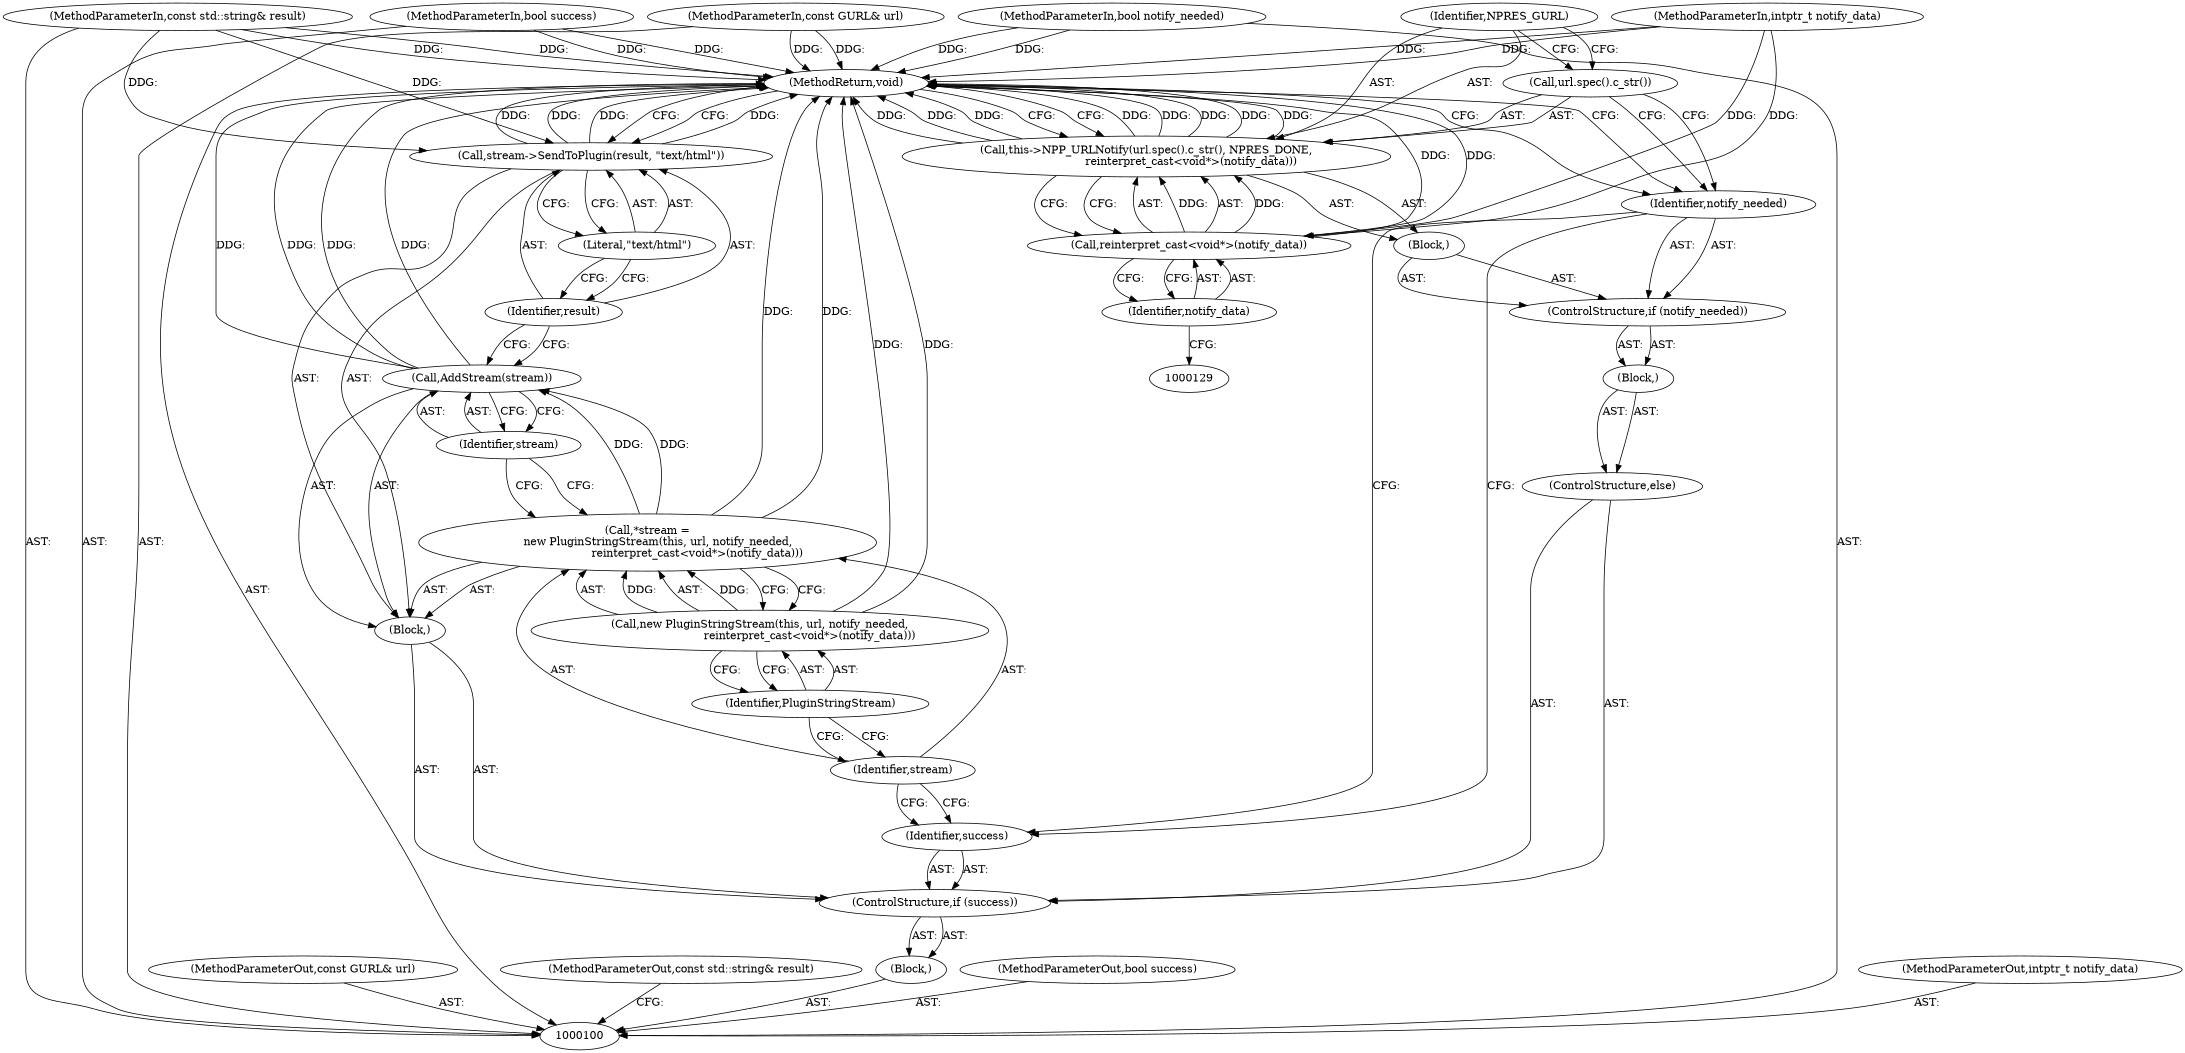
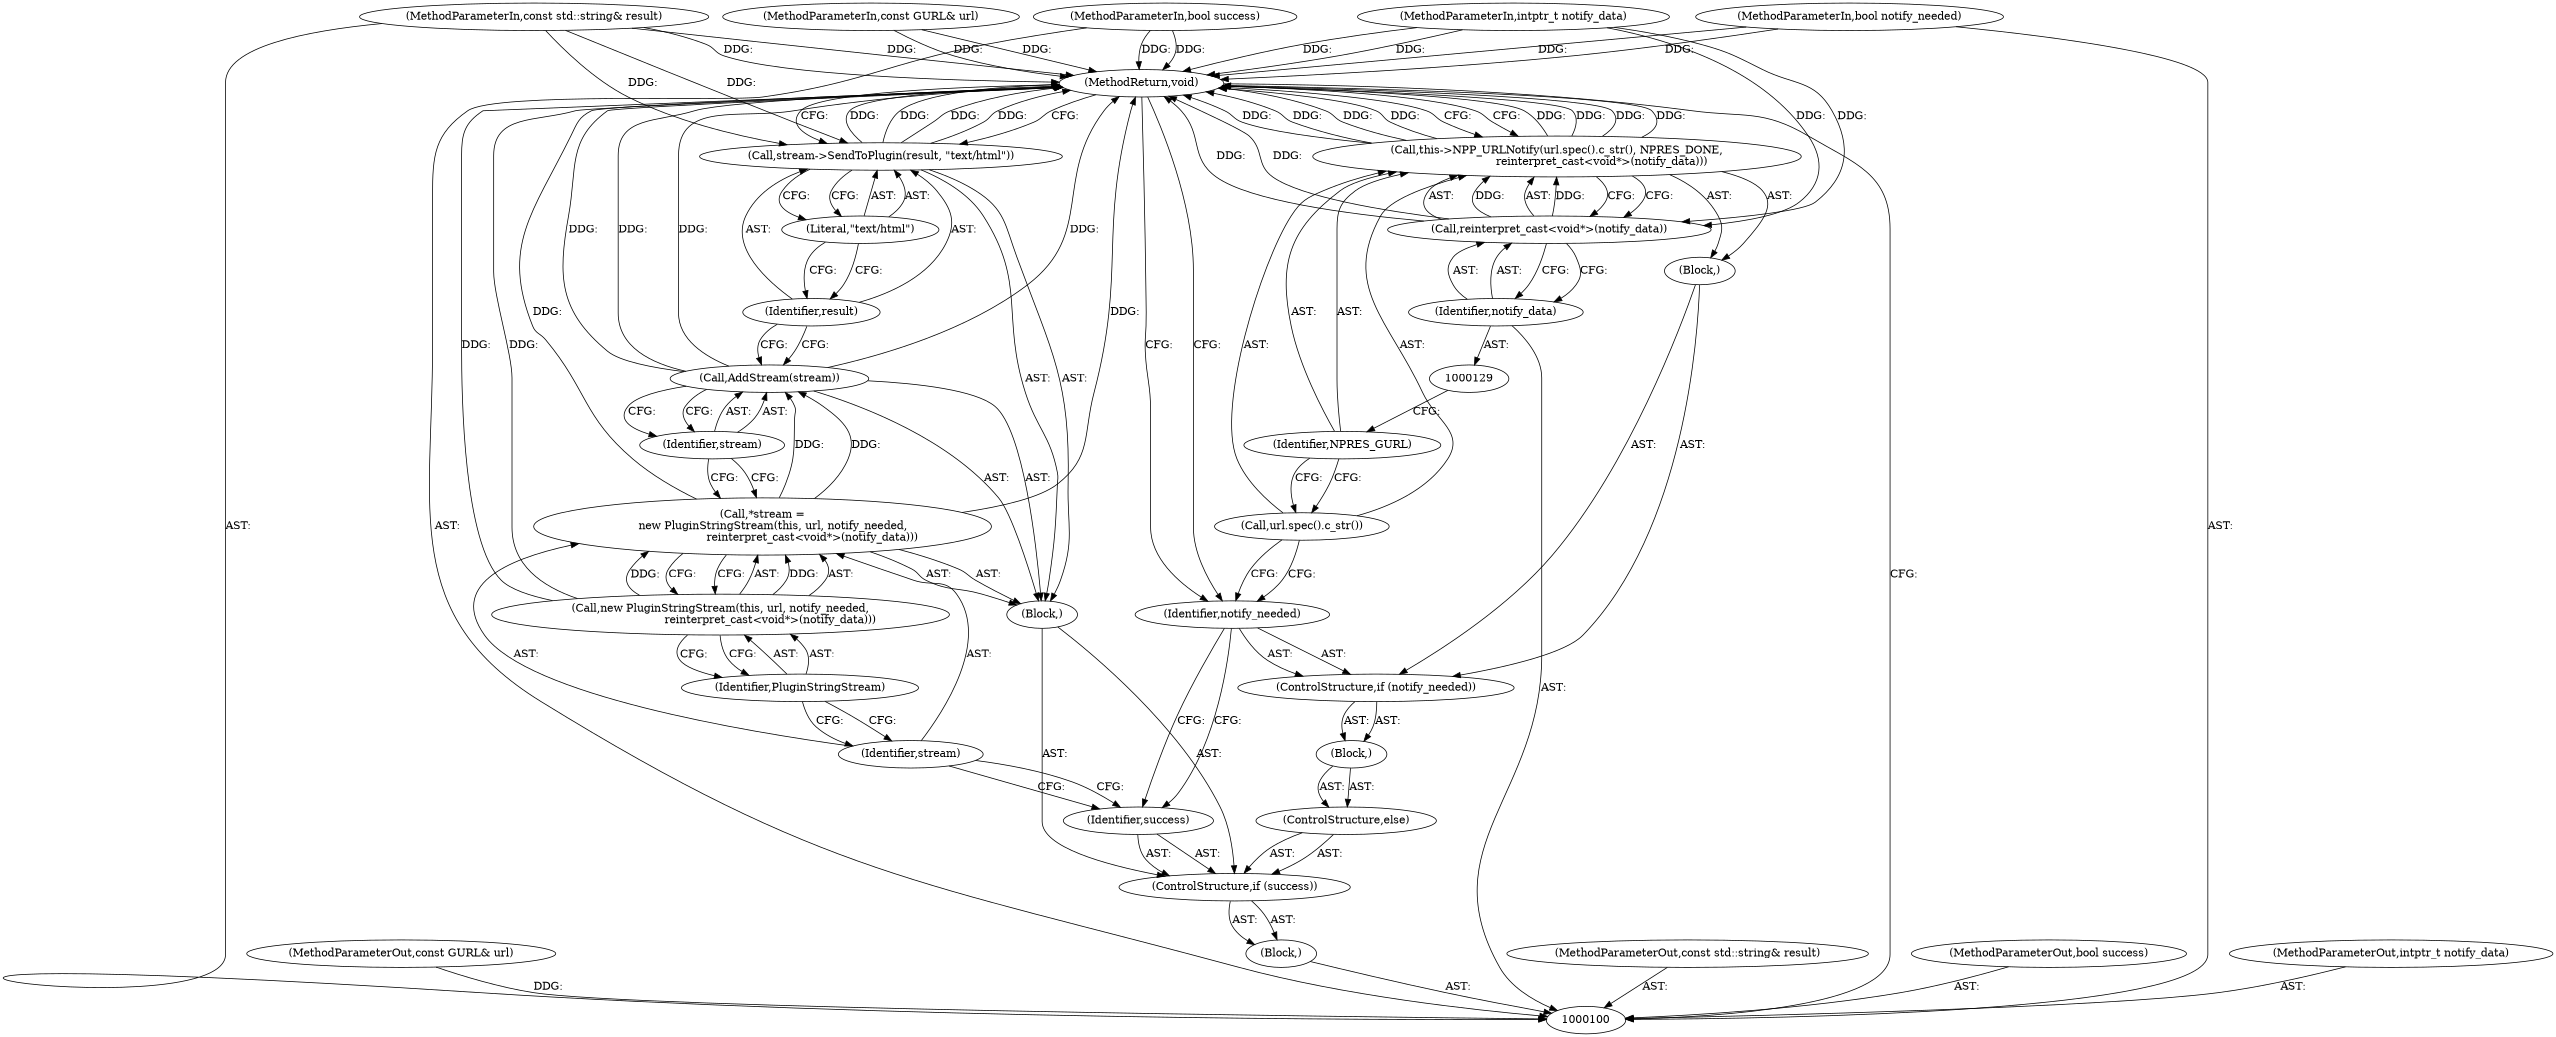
edge "(Identifier,notify_data)" -> "1000129": label "CFG: " -> "AST: "
edge "1000129" -> "(Identifier,NPRES_GURL)": added, label "CFG:"
edge "(MethodParameterIn,const GURL& url)" -> "1000100": now "(Identifier,notify_data)" -> "1000100"
edge "(MethodReturn,void)" -> "1000100": label "AST: " -> "CFG: "
edge "(MethodParameterOut,const GURL& url)" -> "1000100": label "AST: " -> "DDG: "
edge "(MethodParameterOut,const std::string& result)" -> "1000100": label "CFG: " -> "AST: "
